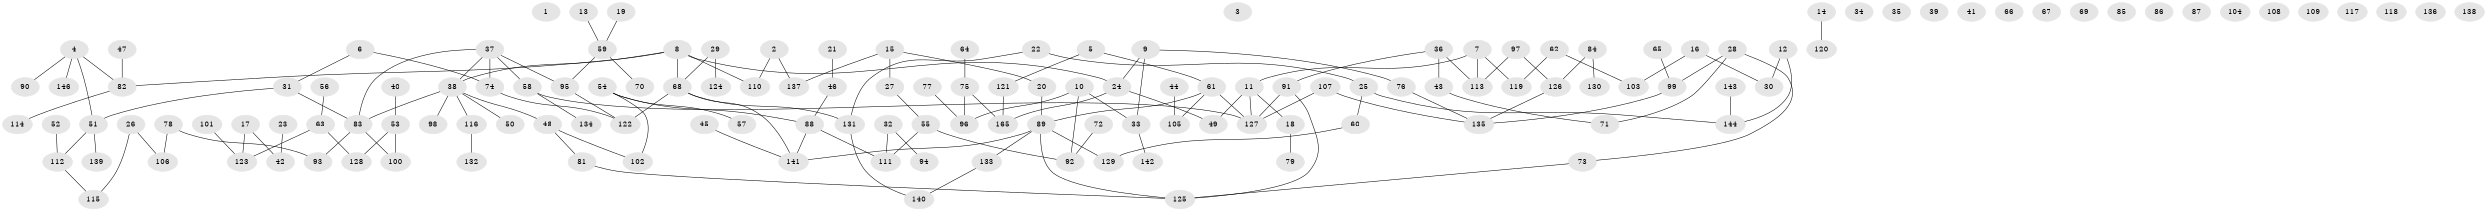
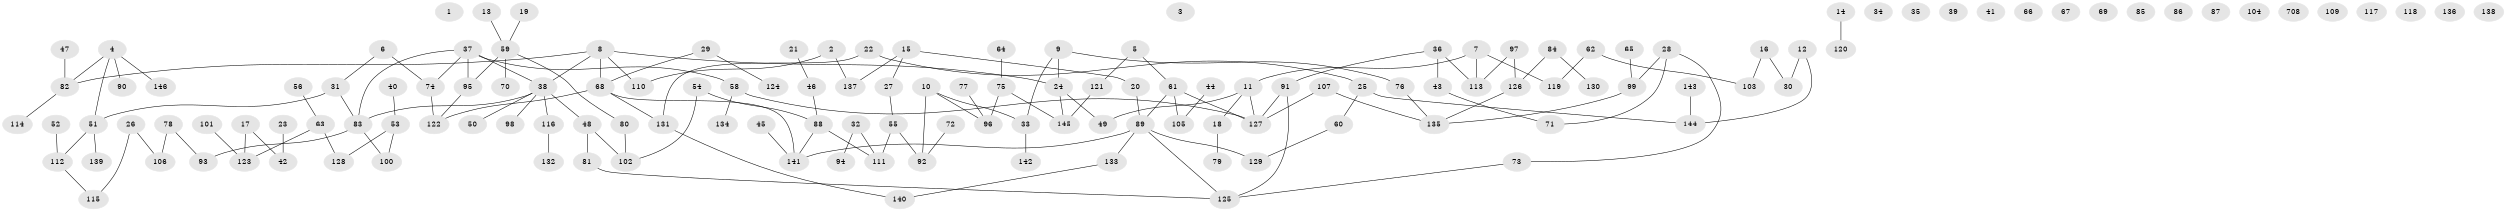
node "108": label "108" -> "708"
node "80": added
node "57": removed
node "165": label "165" -> "145"
